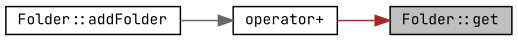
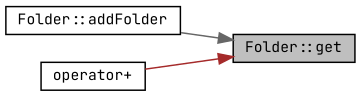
edge "Folder::addFolder" -> "operator+": now "Folder::addFolder" -> "Folder::get"
